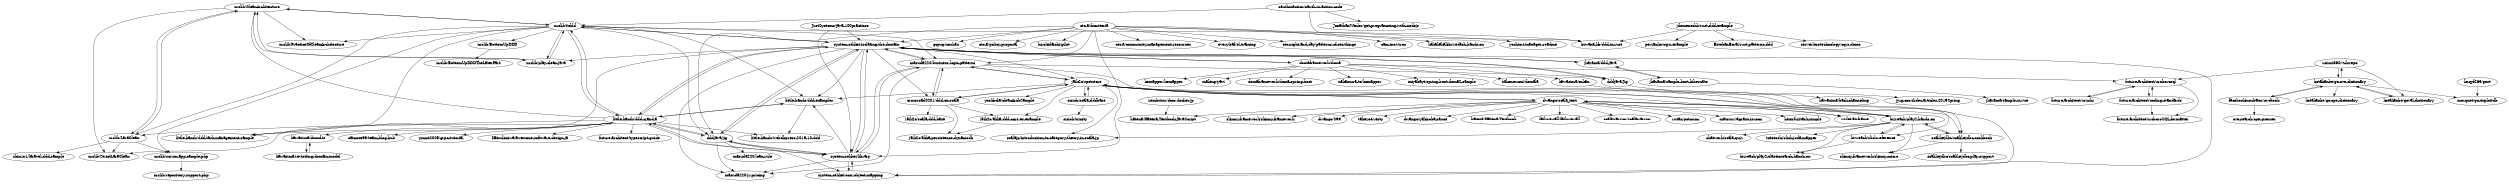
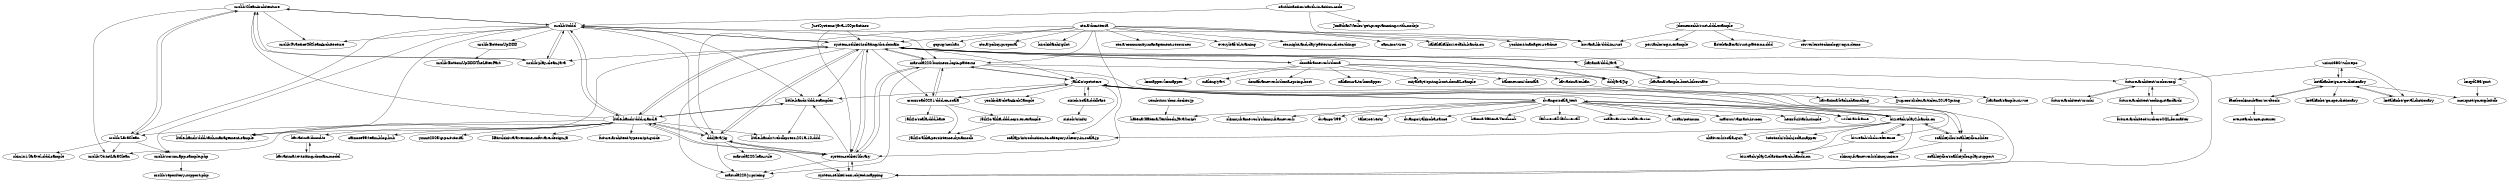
edge "j5ik2o/spetstore" -> "j5ik2o/akka-ddd-cqrs-es-example": removed
node "scalikejdbc/scalikejdbc-cookbook": label "scalikejdbc/scalikejdbc-cookbook" -> "scalikejdbc/scalikejdbc-slides"
